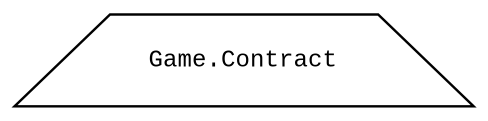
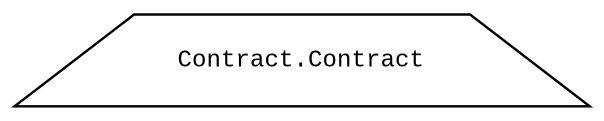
node "Game.Contract": label "Game.Contract" -> "Contract.Contract"
